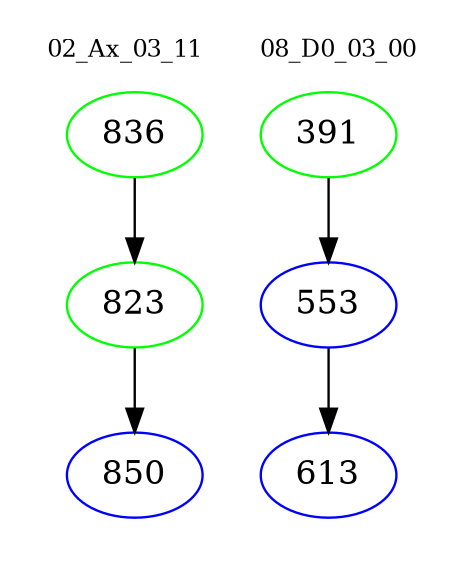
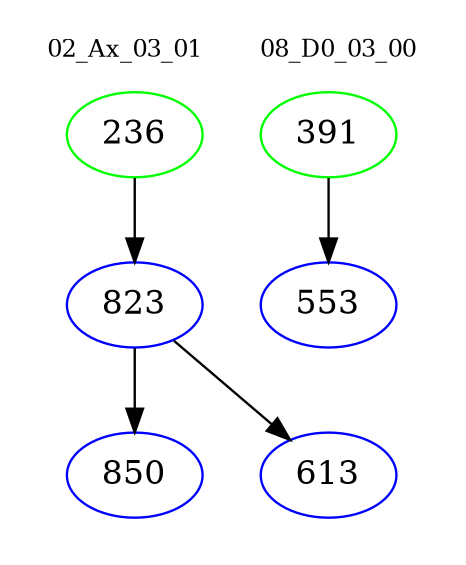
cluster "02_Ax_03_11": label "02_Ax_03_11" -> "02_Ax_03_01"
node "836": label "836" -> "236"
node "823": color green -> blue
edge "553" -> "613": now "823" -> "613"
